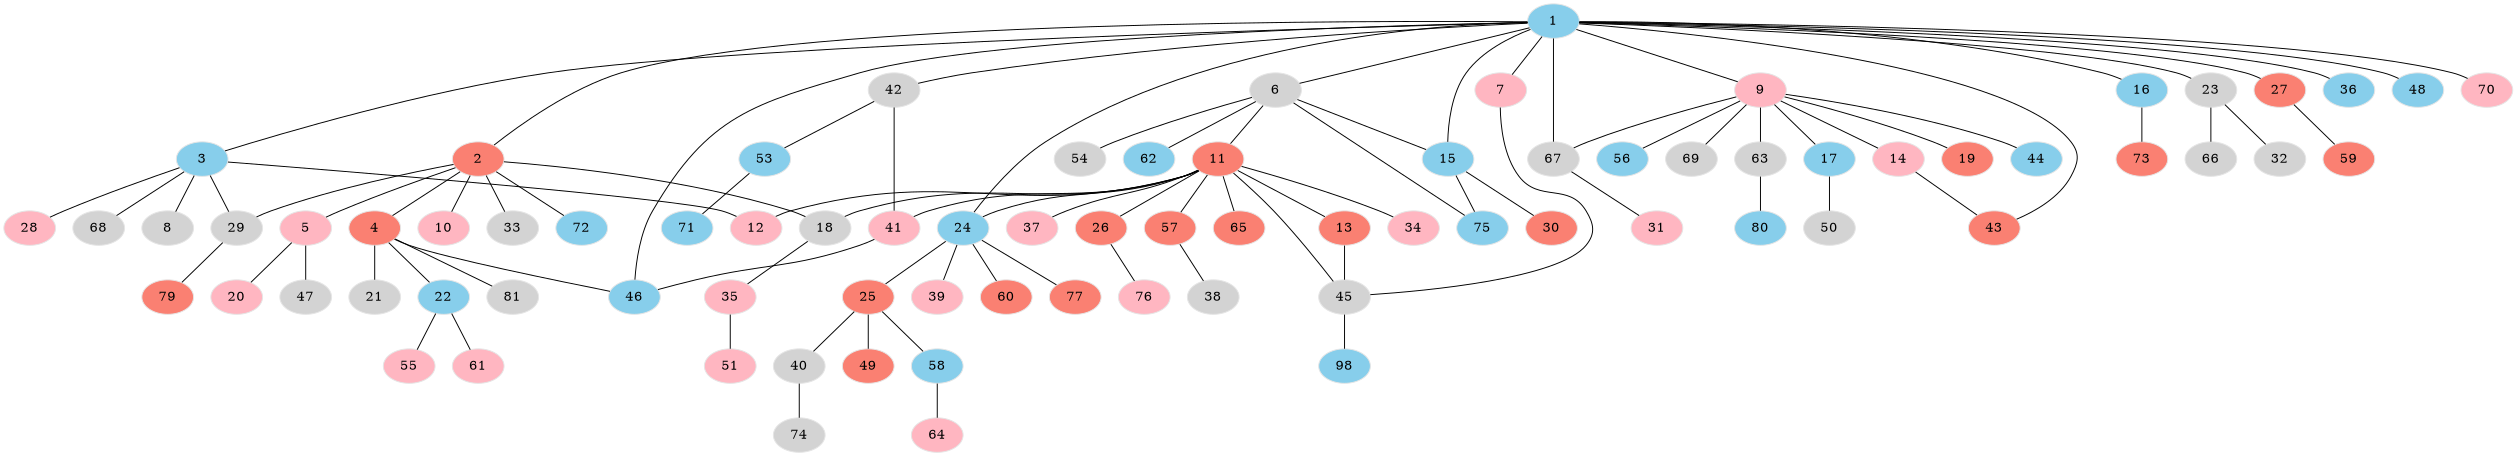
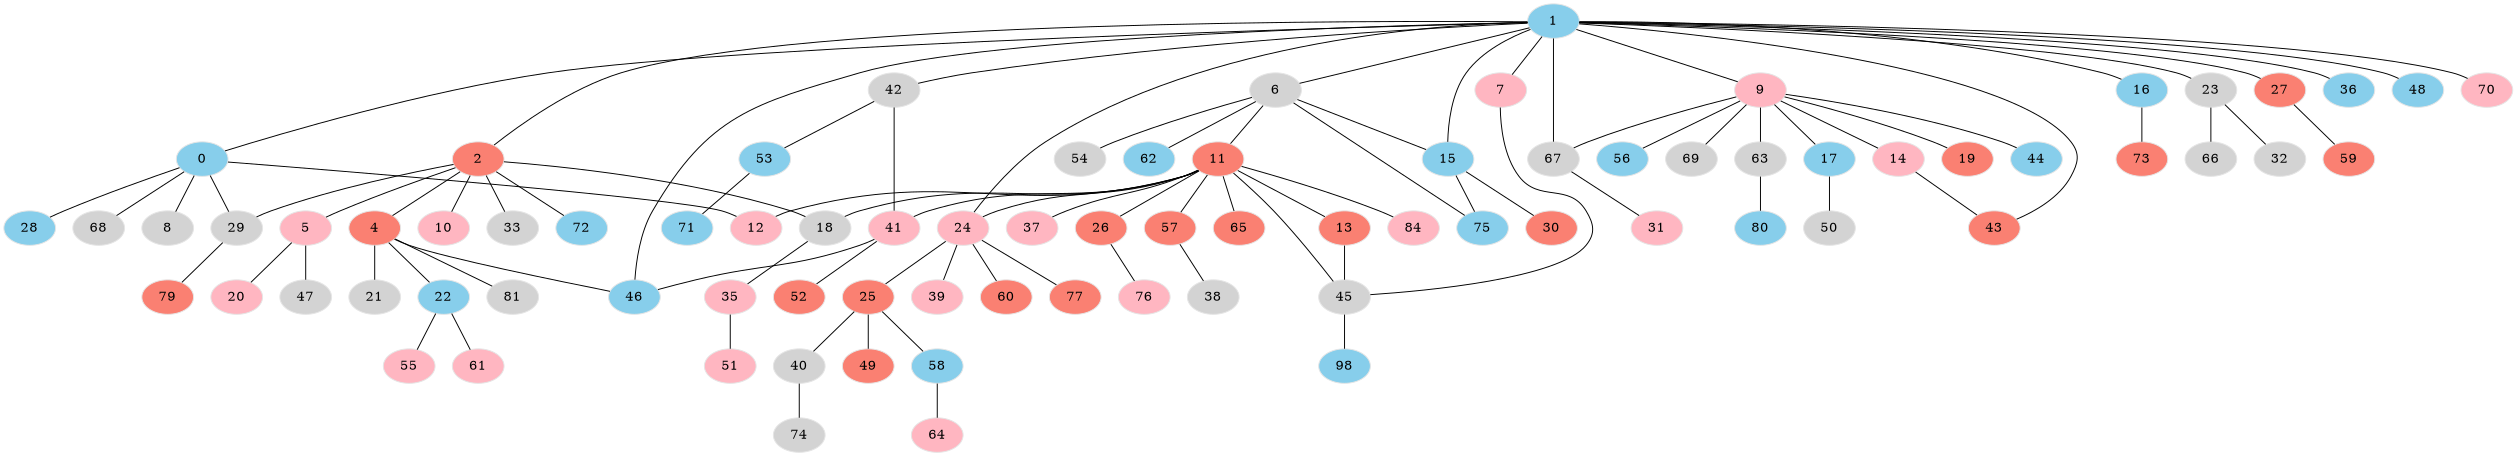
node "3": label "3" -> "0"
node "28": fillcolor lightpink -> skyblue
node "24": fillcolor skyblue -> lightpink
node "34": label "34" -> "84"
node "52": added
